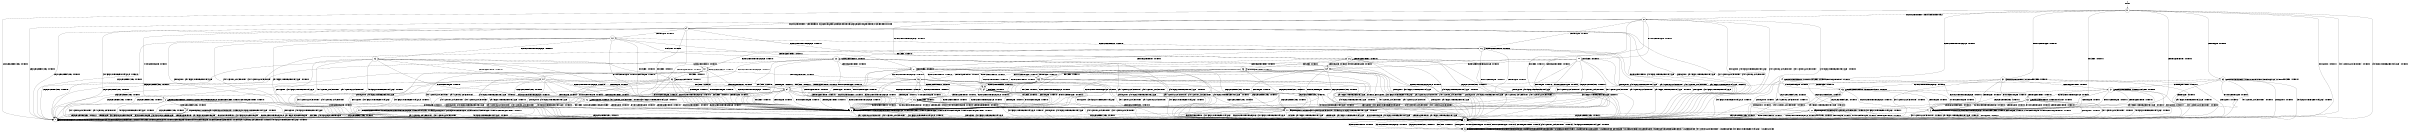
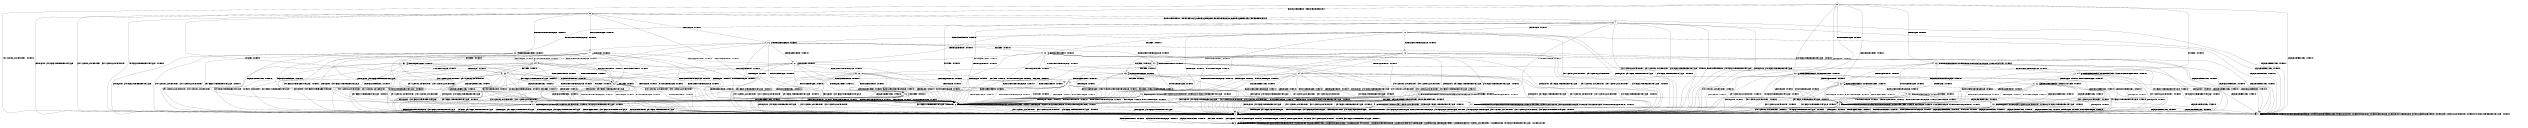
node "__start0": removed
edge "s0" -> "s19": now "s85" -> "s19"
